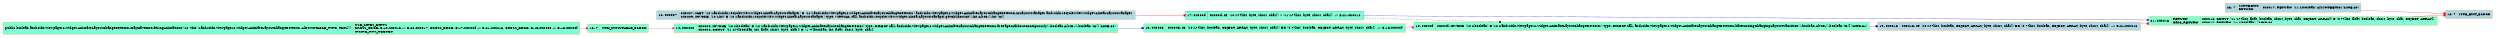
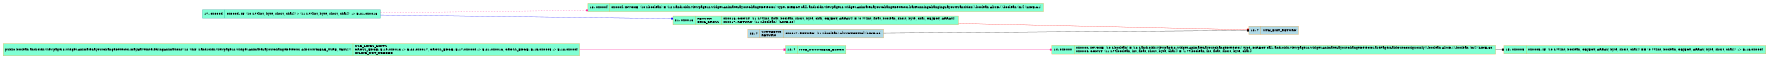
edge "23: ?" -> "13: ?": color red -> black
node "13: ?": text "MTH_EXIT_BLOCK" -> "MTH_EXIT_RETURN"
node "16: 0x0007": removed
edge "17: 0x000d" -> "18: 0x000f": color black -> deeppink
node "21: 0x0016": text "ORIG_RETURN" -> "ORIG_CROSS"
node "19: 0x0013": removed
edge "15: 0x0005" -> "18: 0x000f": removed
edge "14: 0x0000" -> "15: 0x0005": color blue -> black
